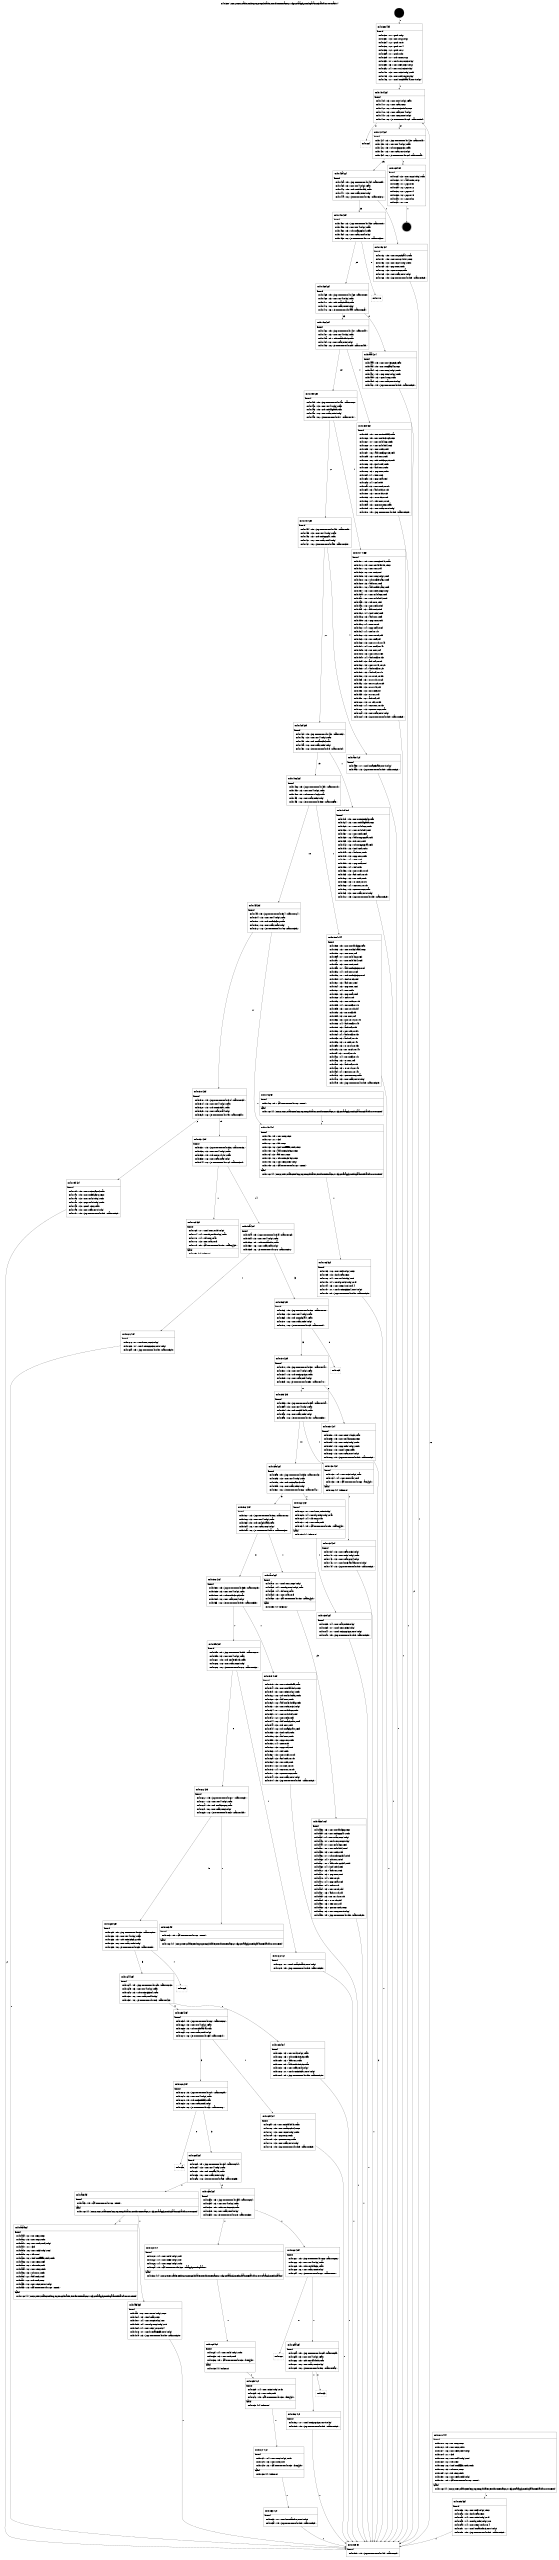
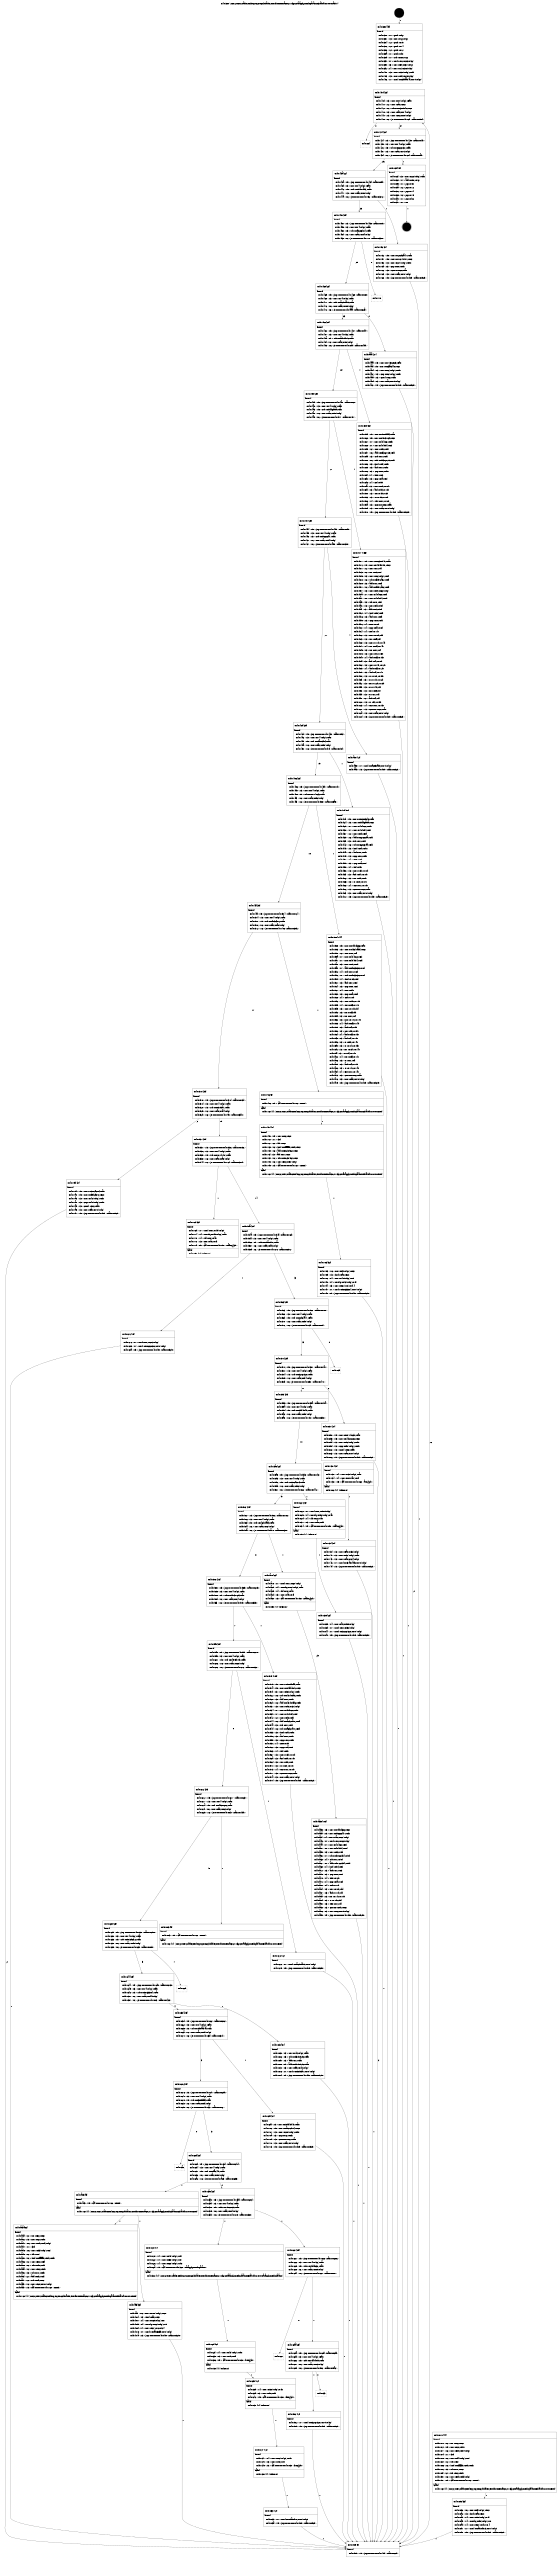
edge "0x4013e0 [45]" -> "0x40140d [23]": removed, label "1"
edge "0x4014ff [25]" -> "0x4017bb [40]": now "0x4014ff [25]" -> "0x4017b6 [5]"
edge "0x401595 [25]" -> "0x401730 [13]": removed, label "1"
